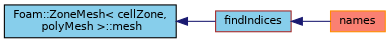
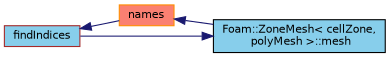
edge "Foam::ZoneMesh< cellZone, polyMesh >::mesh" -> "names": added
